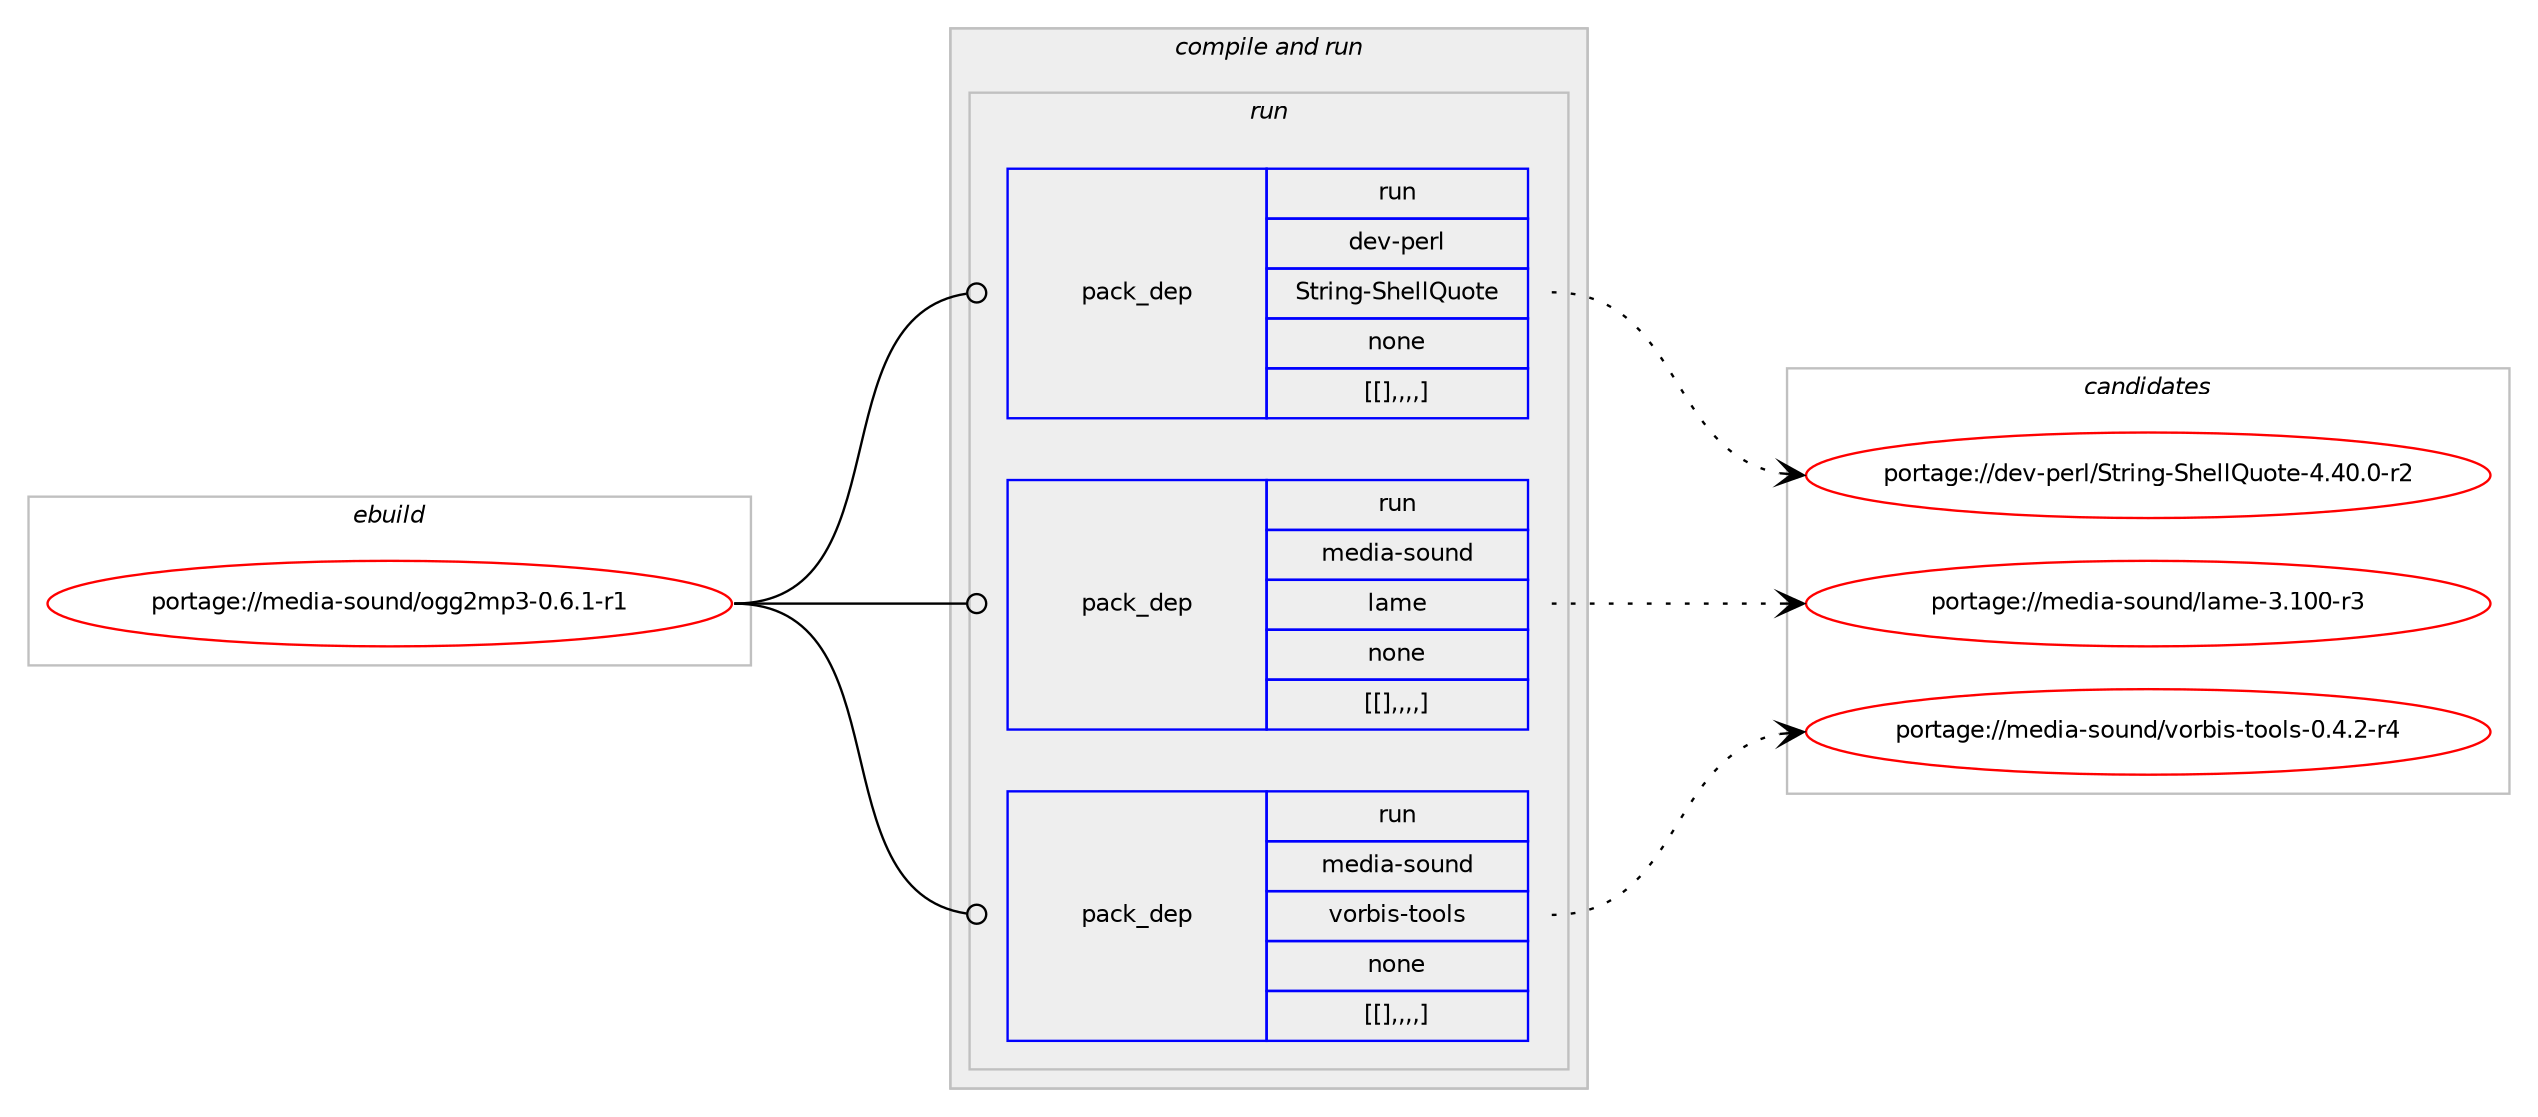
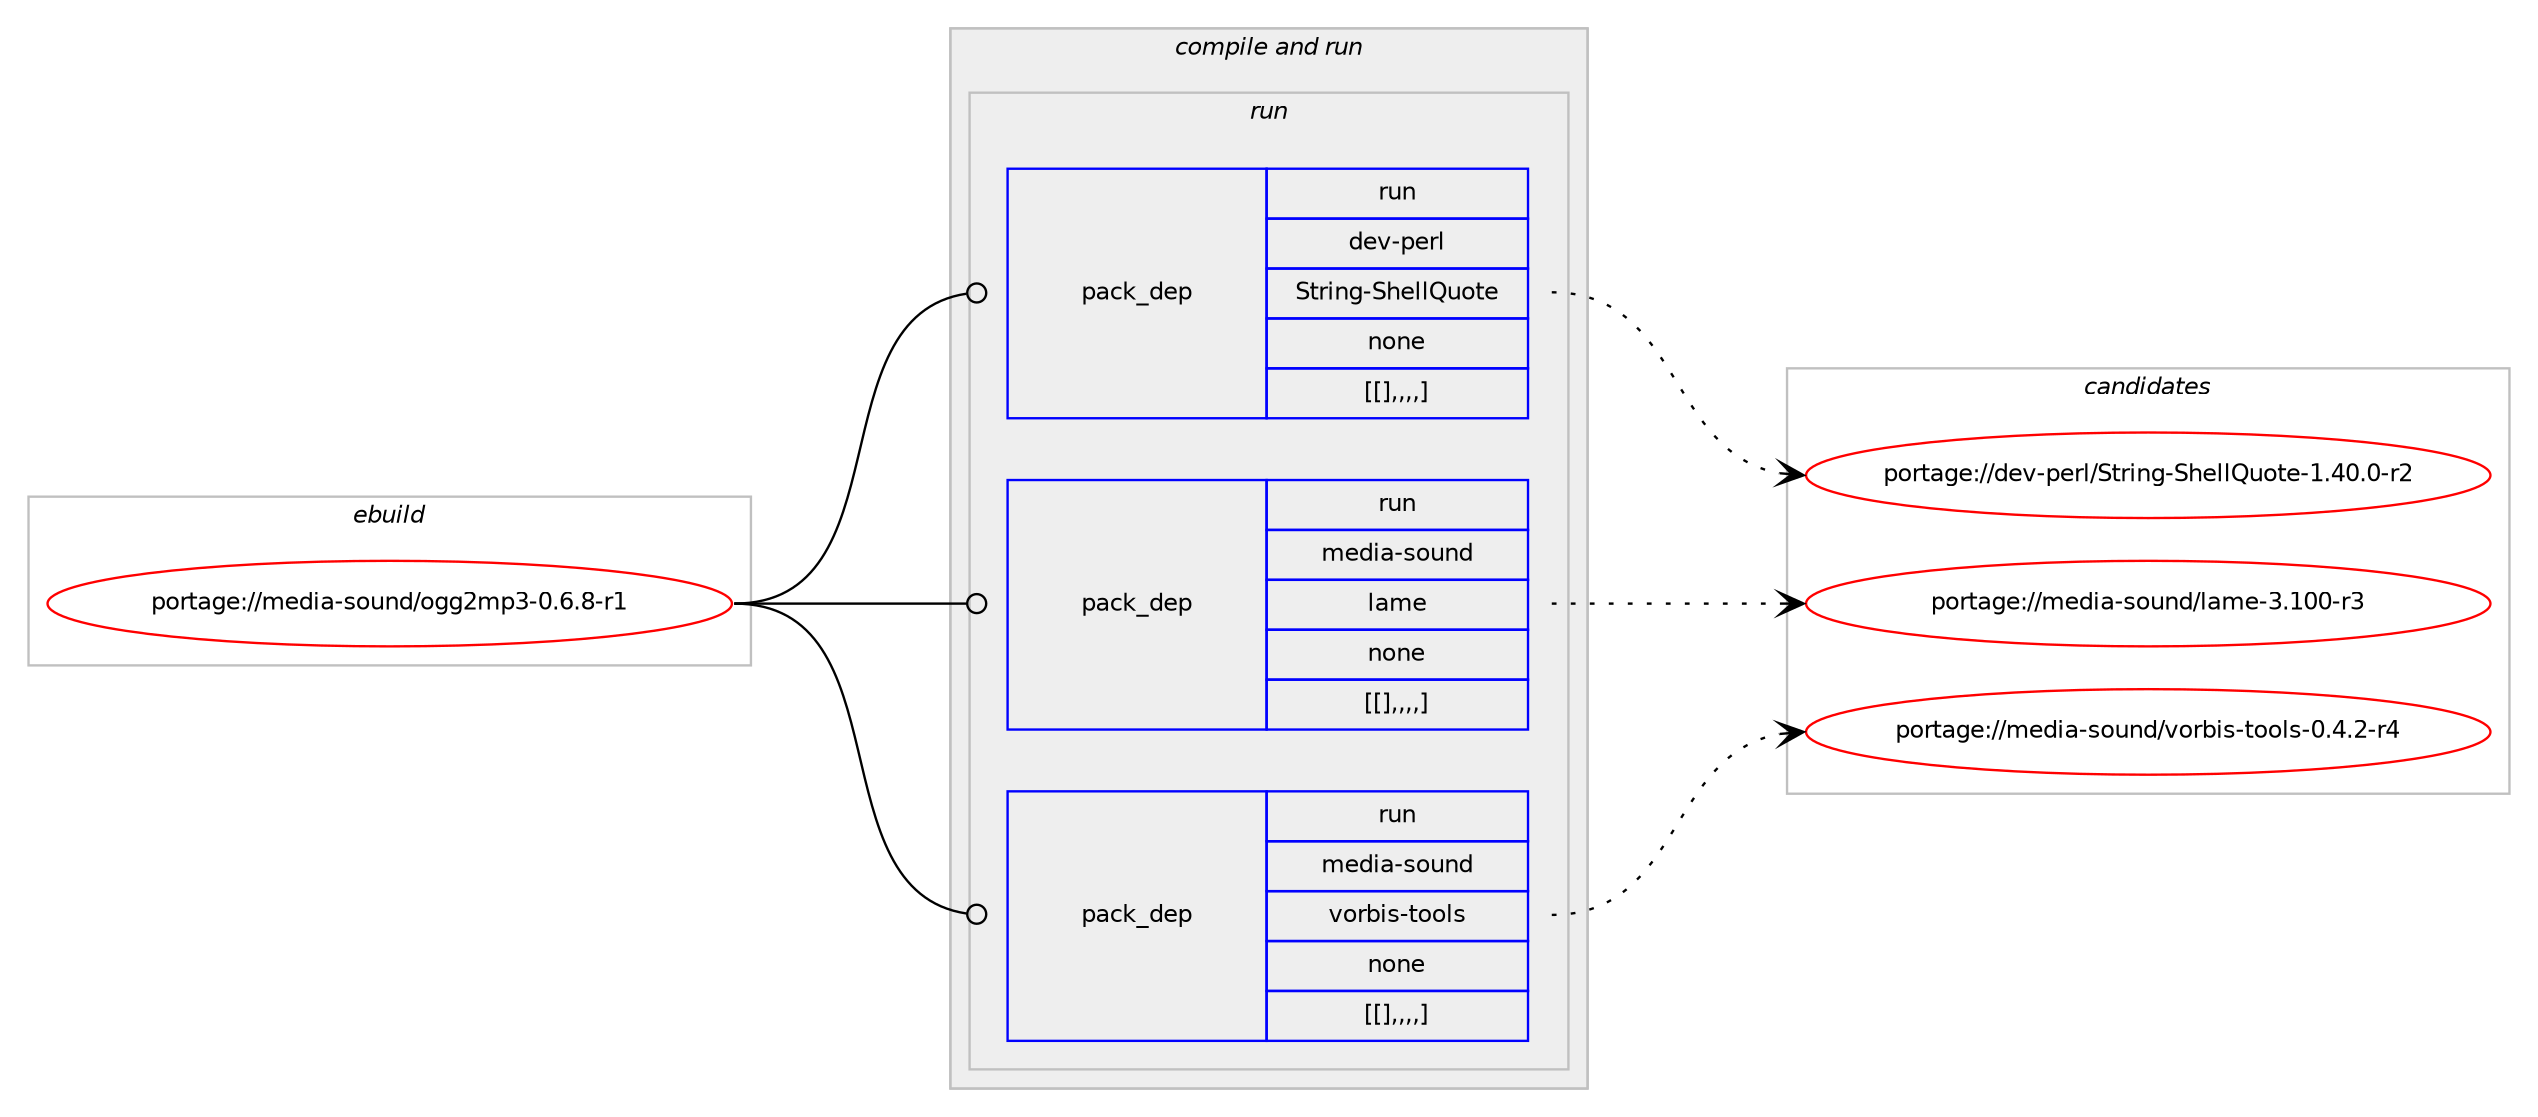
node "portage://dev-perl/String-ShellQuote-4.40.0-r2": label "portage://dev-perl/String-ShellQuote-4.40.0-r2" -> "portage://dev-perl/String-ShellQuote-1.40.0-r2"
node "portage://media-sound/ogg2mp3-0.6.1-r1": label "portage://media-sound/ogg2mp3-0.6.1-r1" -> "portage://media-sound/ogg2mp3-0.6.8-r1"
